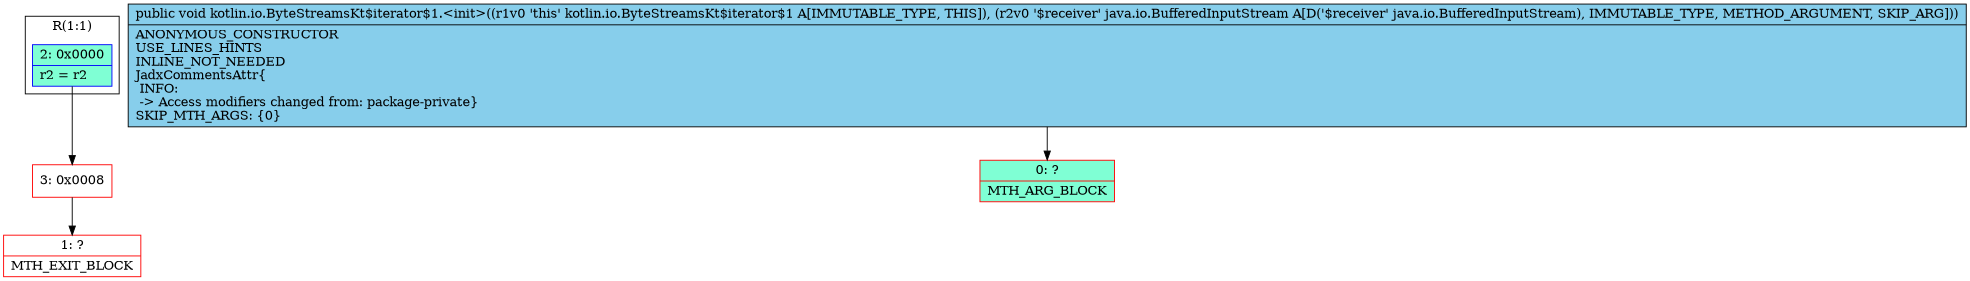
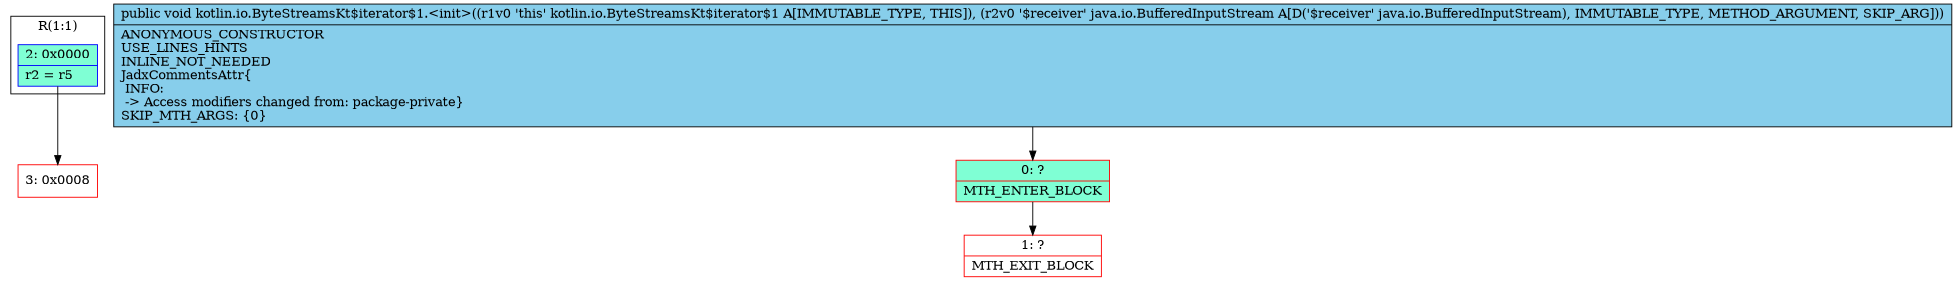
node "2: 0x0000": text "r2 = r2" -> "r2 = r5"
node "0: ?": text "MTH_ARG_BLOCK" -> "MTH_ENTER_BLOCK"
edge "3: 0x0008" -> "1: ?": now "0: ?" -> "1: ?"
